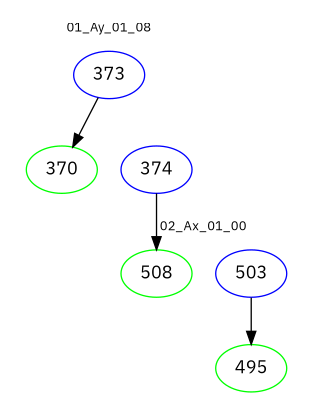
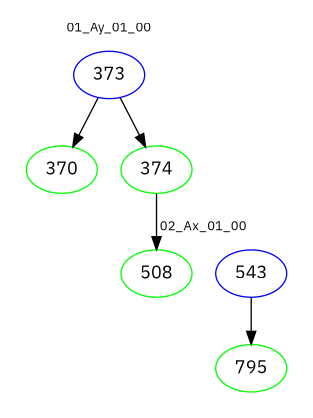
cluster "01_Ay_01_08": label "01_Ay_01_08" -> "01_Ay_01_00"
edge "373" -> "374": added
node "374": color blue -> green
node "503": label "503" -> "543"
node "495": label "495" -> "795"
